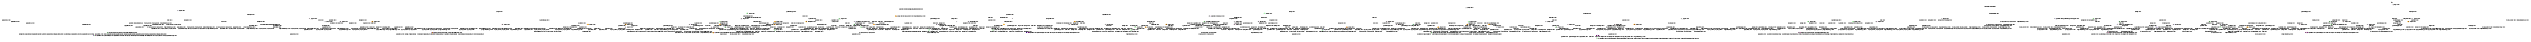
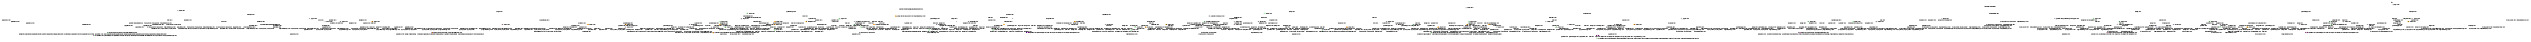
edge "s43" -> "s97": removed, label "RSA_CLIENT_KEY_EXCHANGE / TIMEOUT"
edge "s52" -> "s86": added, label "FINISHED / TIMEOUT"
edge "s37" -> "s65": now "s37" -> "s64"
